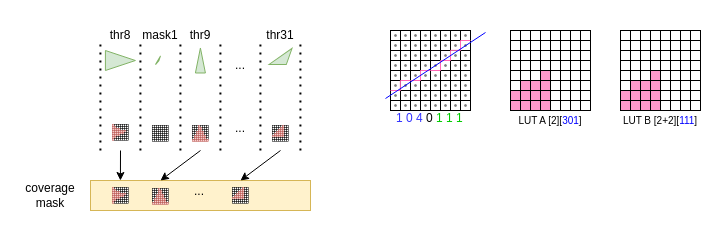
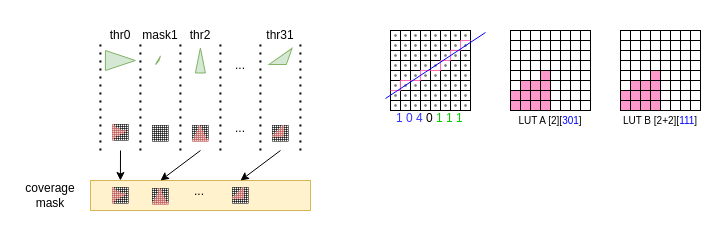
node "thr8": label "thr8" -> "thr0"
node "thr9": label "thr9" -> "thr2"
